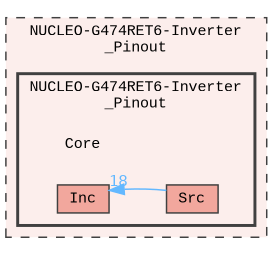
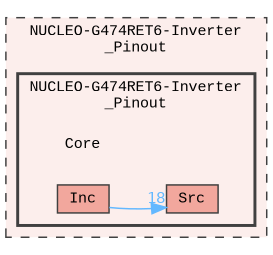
edge "Src" -> "Inc": reversed
